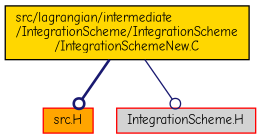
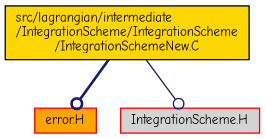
node "src.H": label "src.H" -> "error.H"
